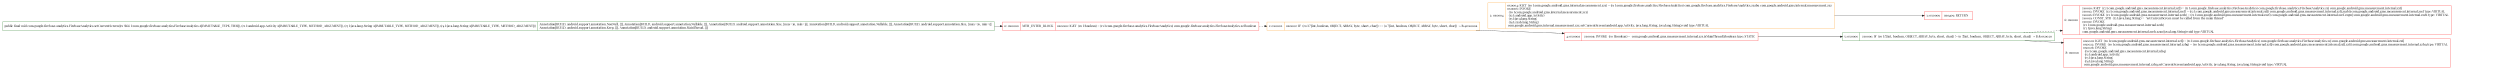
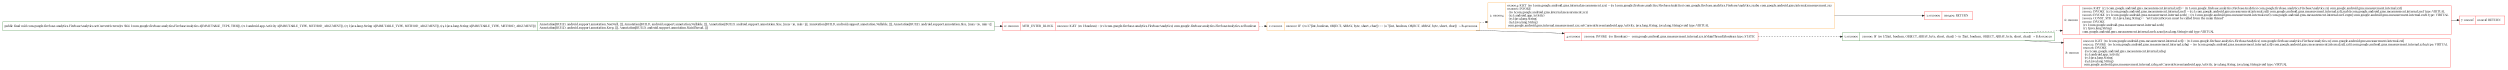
node "7: 0x001f": added
edge "1: 0x0002" -> "2: 0x0004": added
node "2: 0x0004": text "(r4 I:zzab.lang.String)" -> "(r4 I:java.lang.String)"
edge "4: 0x000a" -> "5: 0x000e": style solid -> dashed
